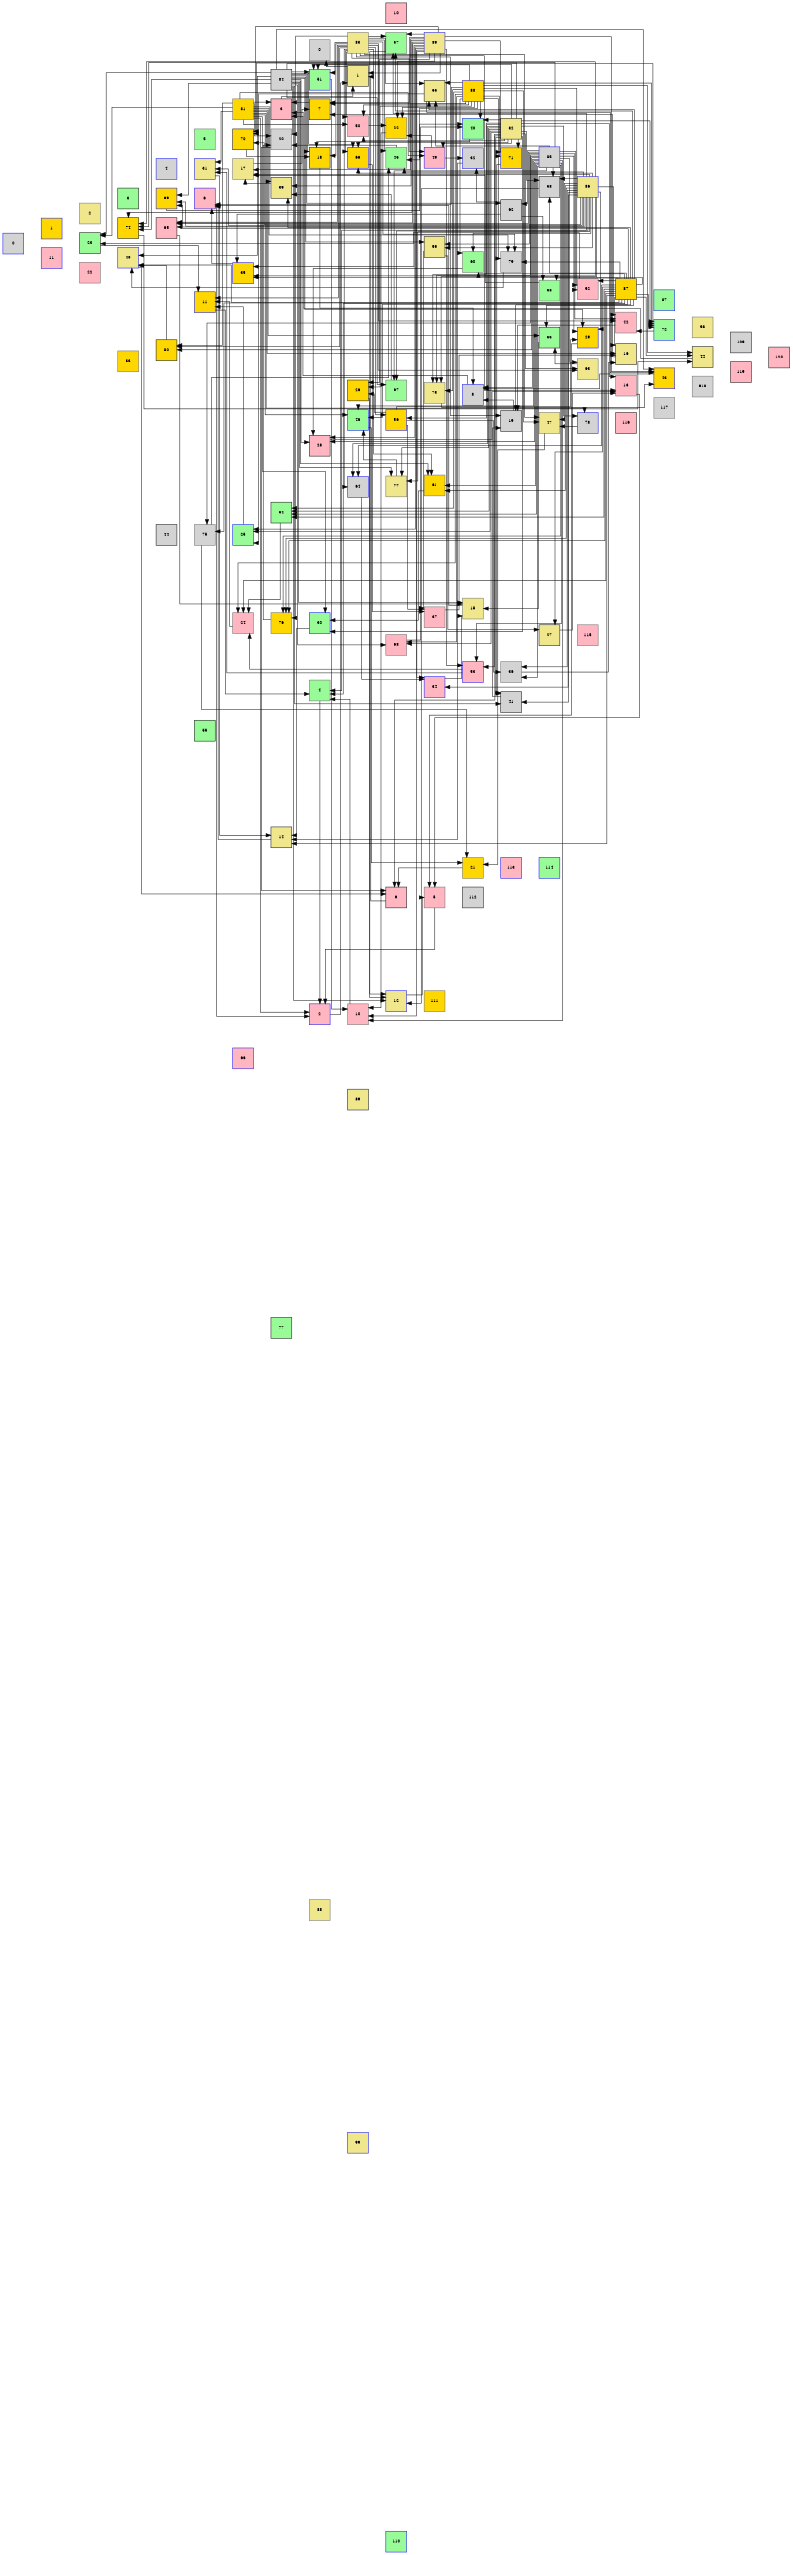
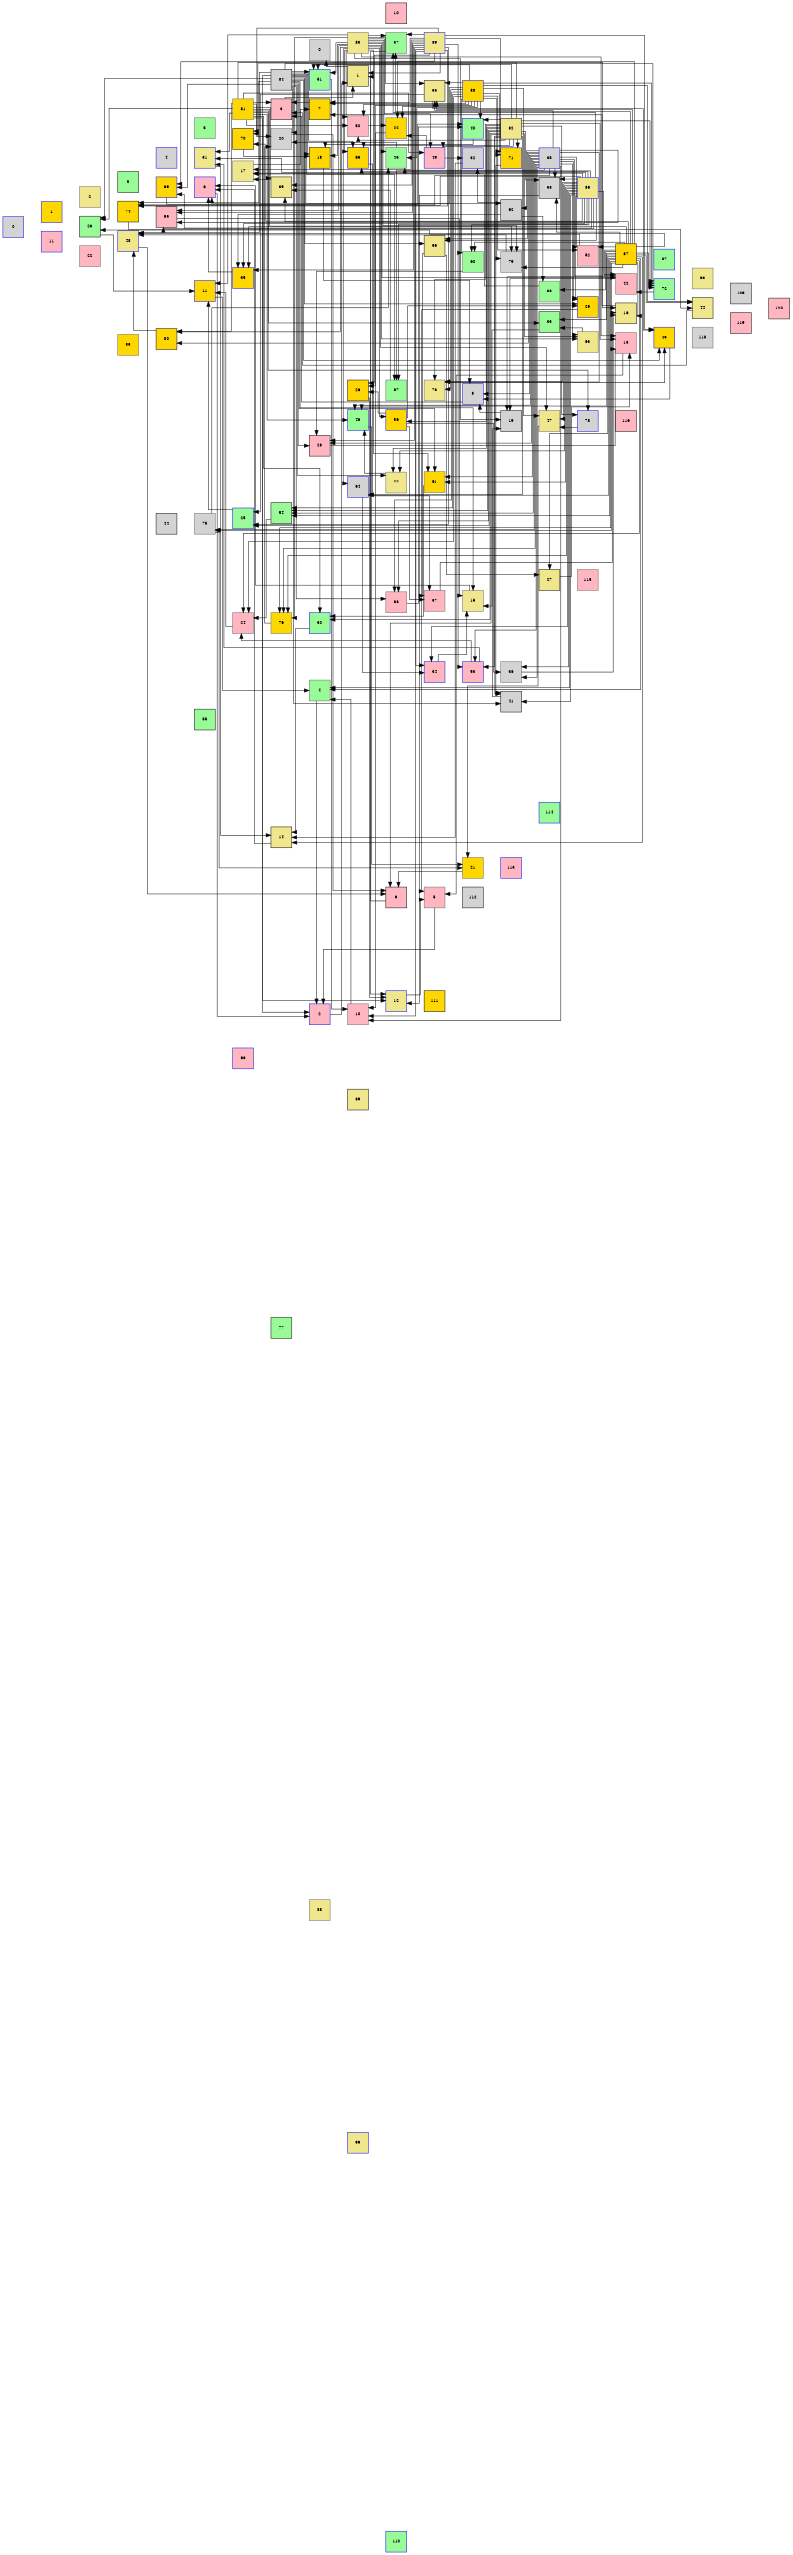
node "918": label "918" -> "118"
node "117": removed
node "111": color gray40 -> black
